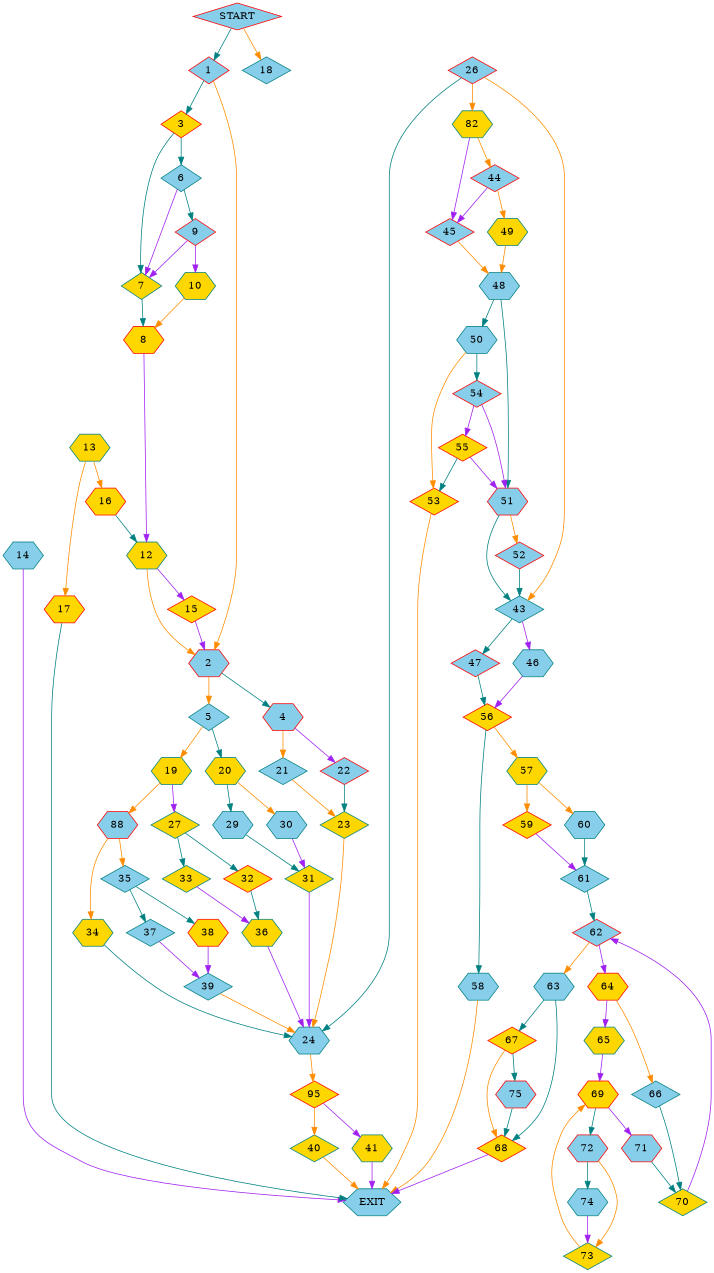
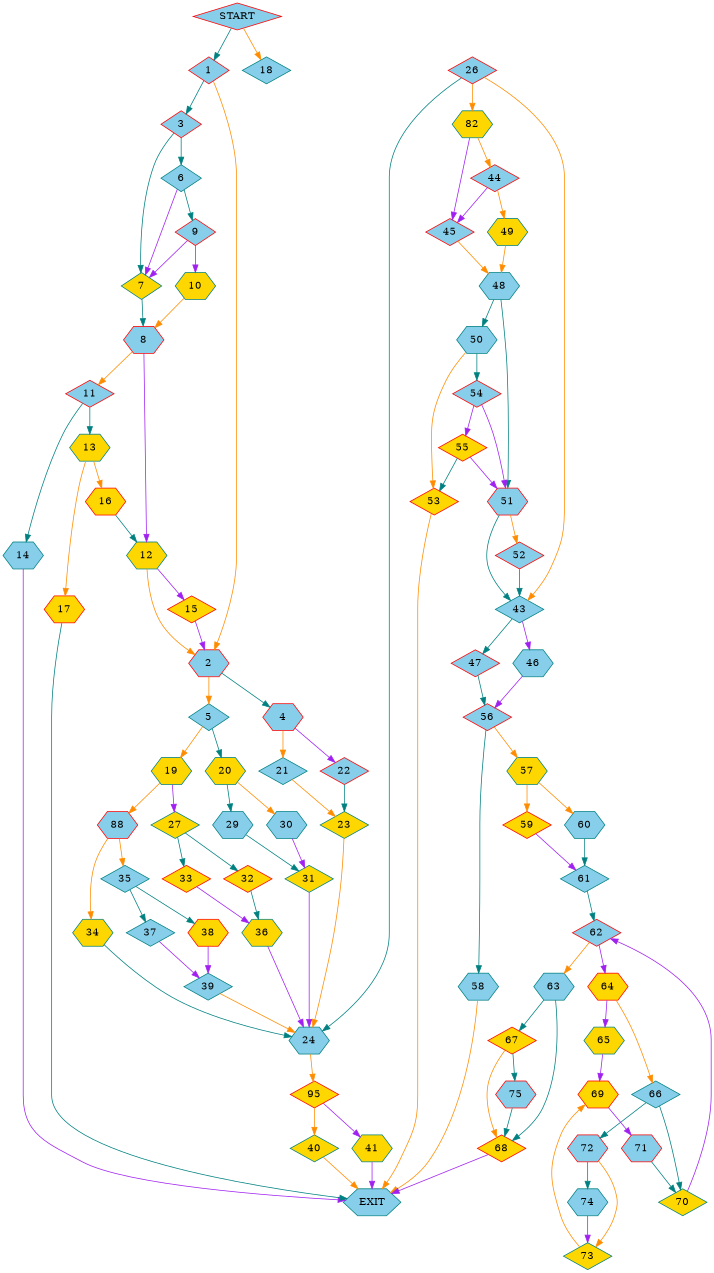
node "3": fillcolor gold -> skyblue
node "8": fillcolor gold -> skyblue
node "11": added
node "56": fillcolor gold -> skyblue
node "33": color teal -> red
edge "69" -> "72": now "66" -> "72"
